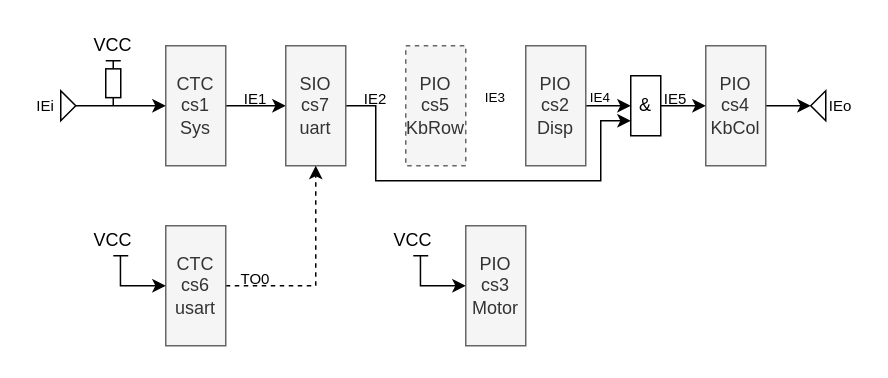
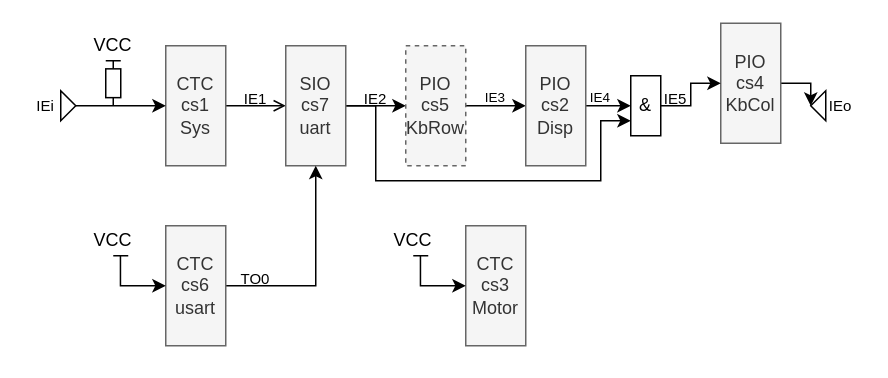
edge "CTC cs1 Sys" -> "SIO cs7 uart": arrowhead classic -> open
edge "SIO cs7 uart" -> "PIO cs5 KbRow": added
edge "PIO cs5 KbRow" -> "PIO cs2 Disp": added
node "PIO cs4 KbCol": moved (736, 106) -> (751, 83)
edge "CTC cs6 usart" -> "SIO cs7 uart": style dashed -> solid
node "PIO cs3 Motor": label "PIO cs3 Motor" -> "CTC cs3 Motor"
